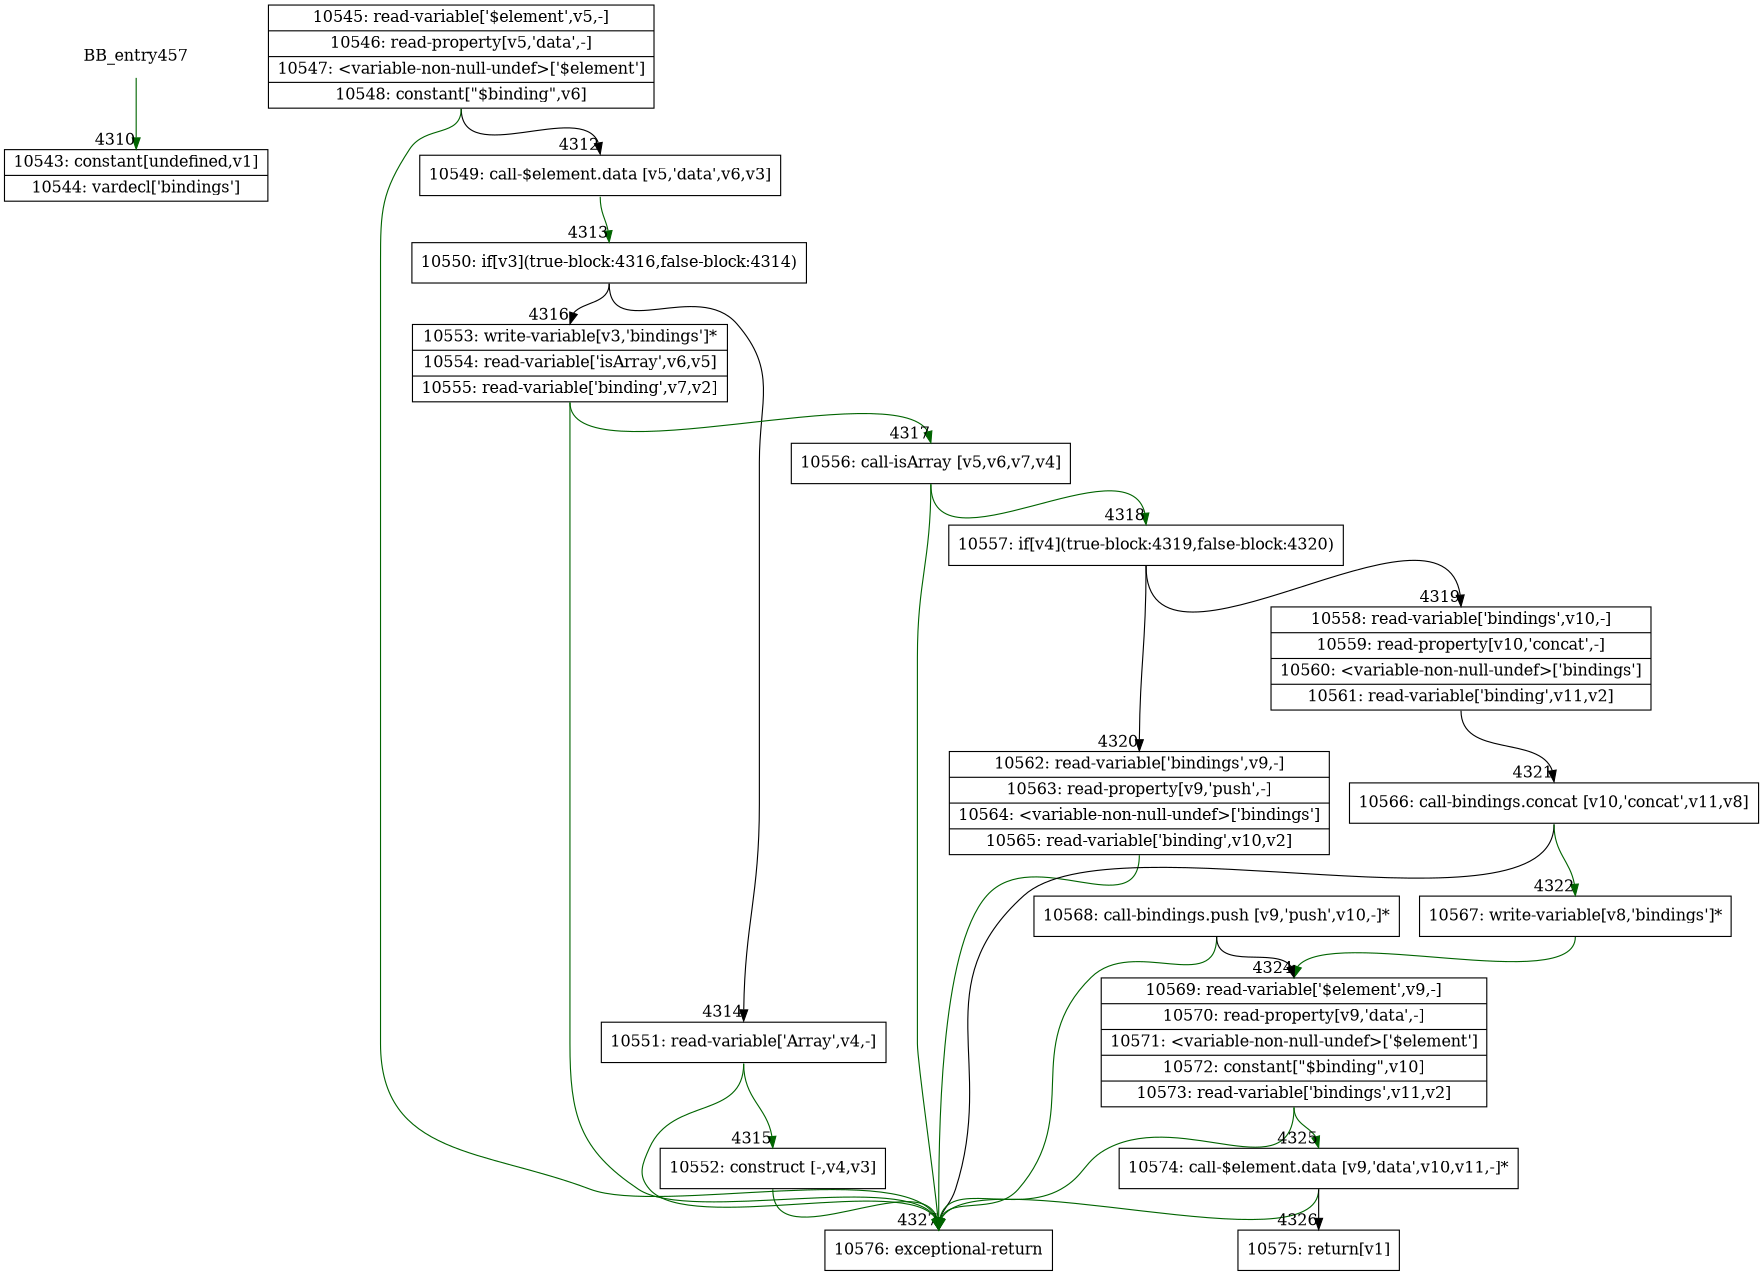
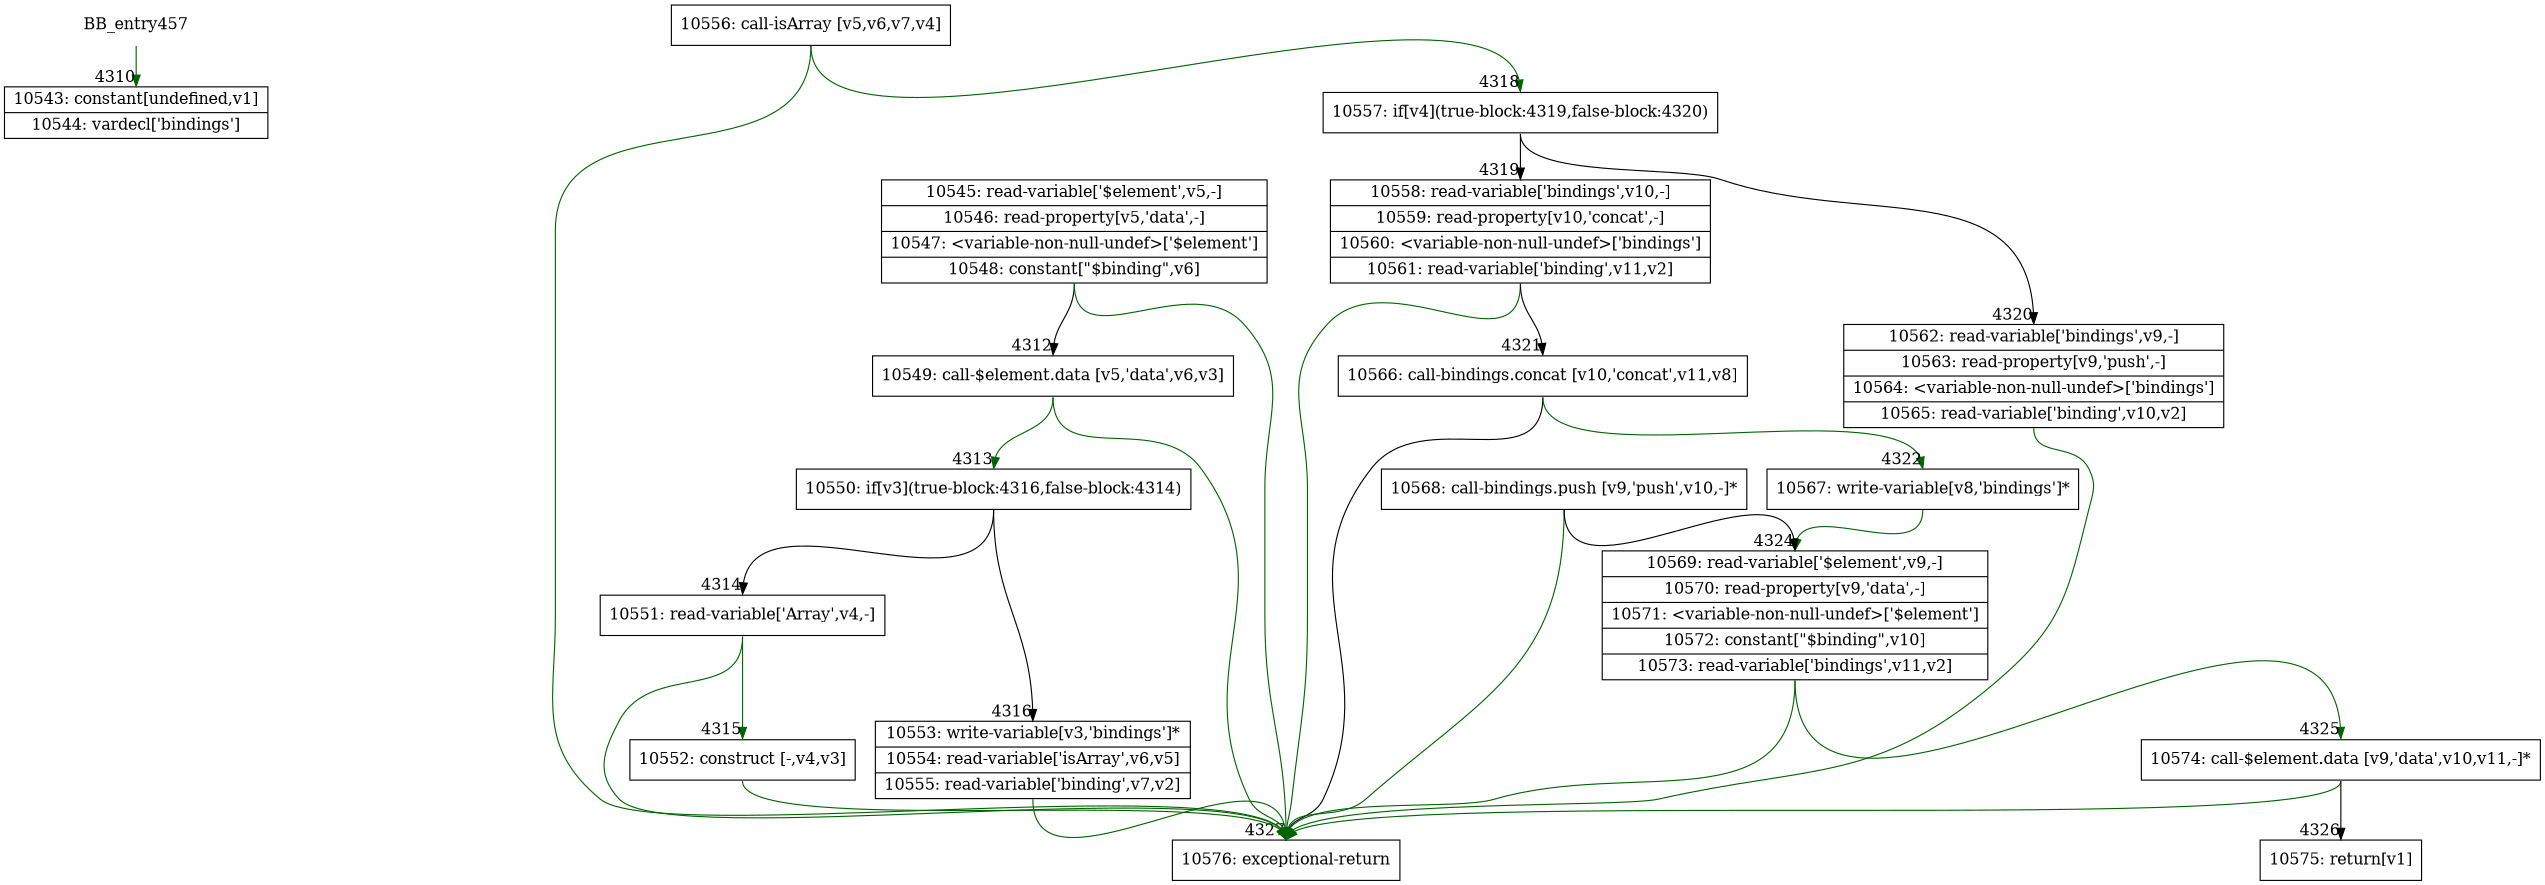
edge "10553: write-variable[v3,'bindings']*" -> "10556: call-isArray [v5,v6,v7,v4]": removed
edge "10558: read-variable['bindings',v10,-]" -> "10576: exceptional-return": added
edge "10549: call-$element.data [v5,'data',v6,v3]" -> "10576: exceptional-return": added
